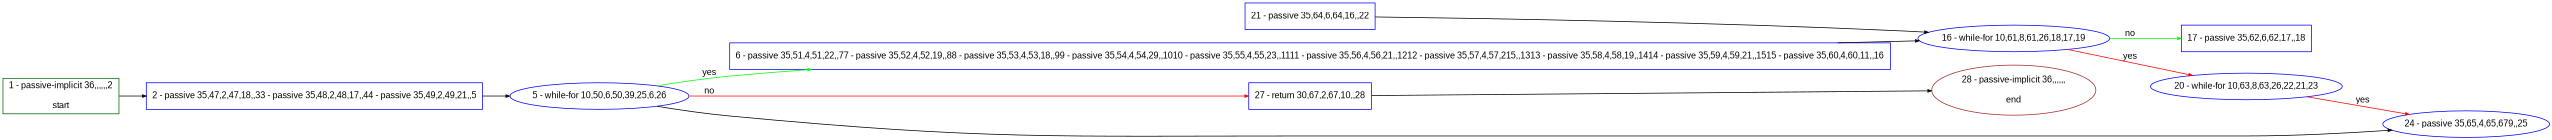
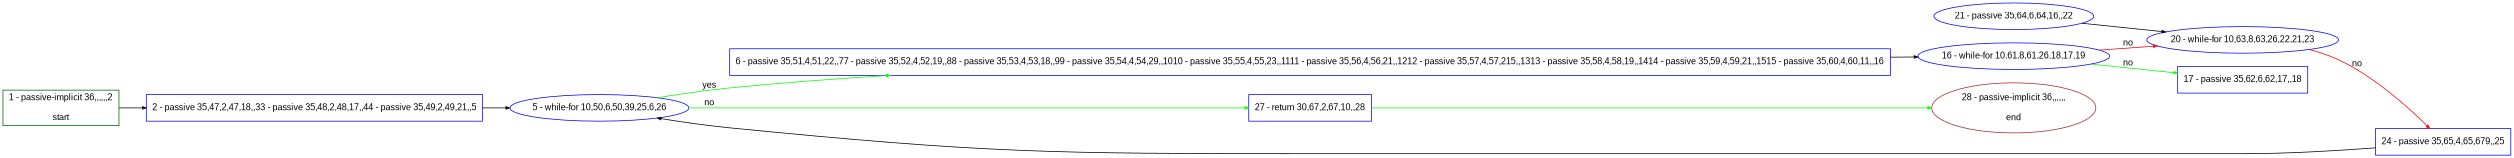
node "21 - passive 35,64,6,64,16,,22": shape box -> ellipse
edge "21 - passive 35,64,6,64,16,,22" -> "16 - while-for 10,61,8,61,26,18,17,19": now "21 - passive 35,64,6,64,16,,22" -> "20 - while-for 10,63,8,63,26,22,21,23"
edge "16 - while-for 10,61,8,61,26,18,17,19" -> "20 - while-for 10,63,8,63,26,22,21,23": label "yes" -> "no"
edge "27 - return 30,67,2,67,10,,28" -> "28 - passive-implicit 36,,,,,, end": color #000000 -> #00ff00
edge "5 - while-for 10,50,6,50,39,25,6,26" -> "27 - return 30,67,2,67,10,,28": color #ff0000 -> #00ff00
edge "20 - while-for 10,63,8,63,26,22,21,23" -> "24 - passive 35,65,4,65,679,,25": label "yes" -> "no"
node "24 - passive 35,65,4,65,679,,25": shape ellipse -> box
edge "5 - while-for 10,50,6,50,39,25,6,26" -> "24 - passive 35,65,4,65,679,,25": reversed
